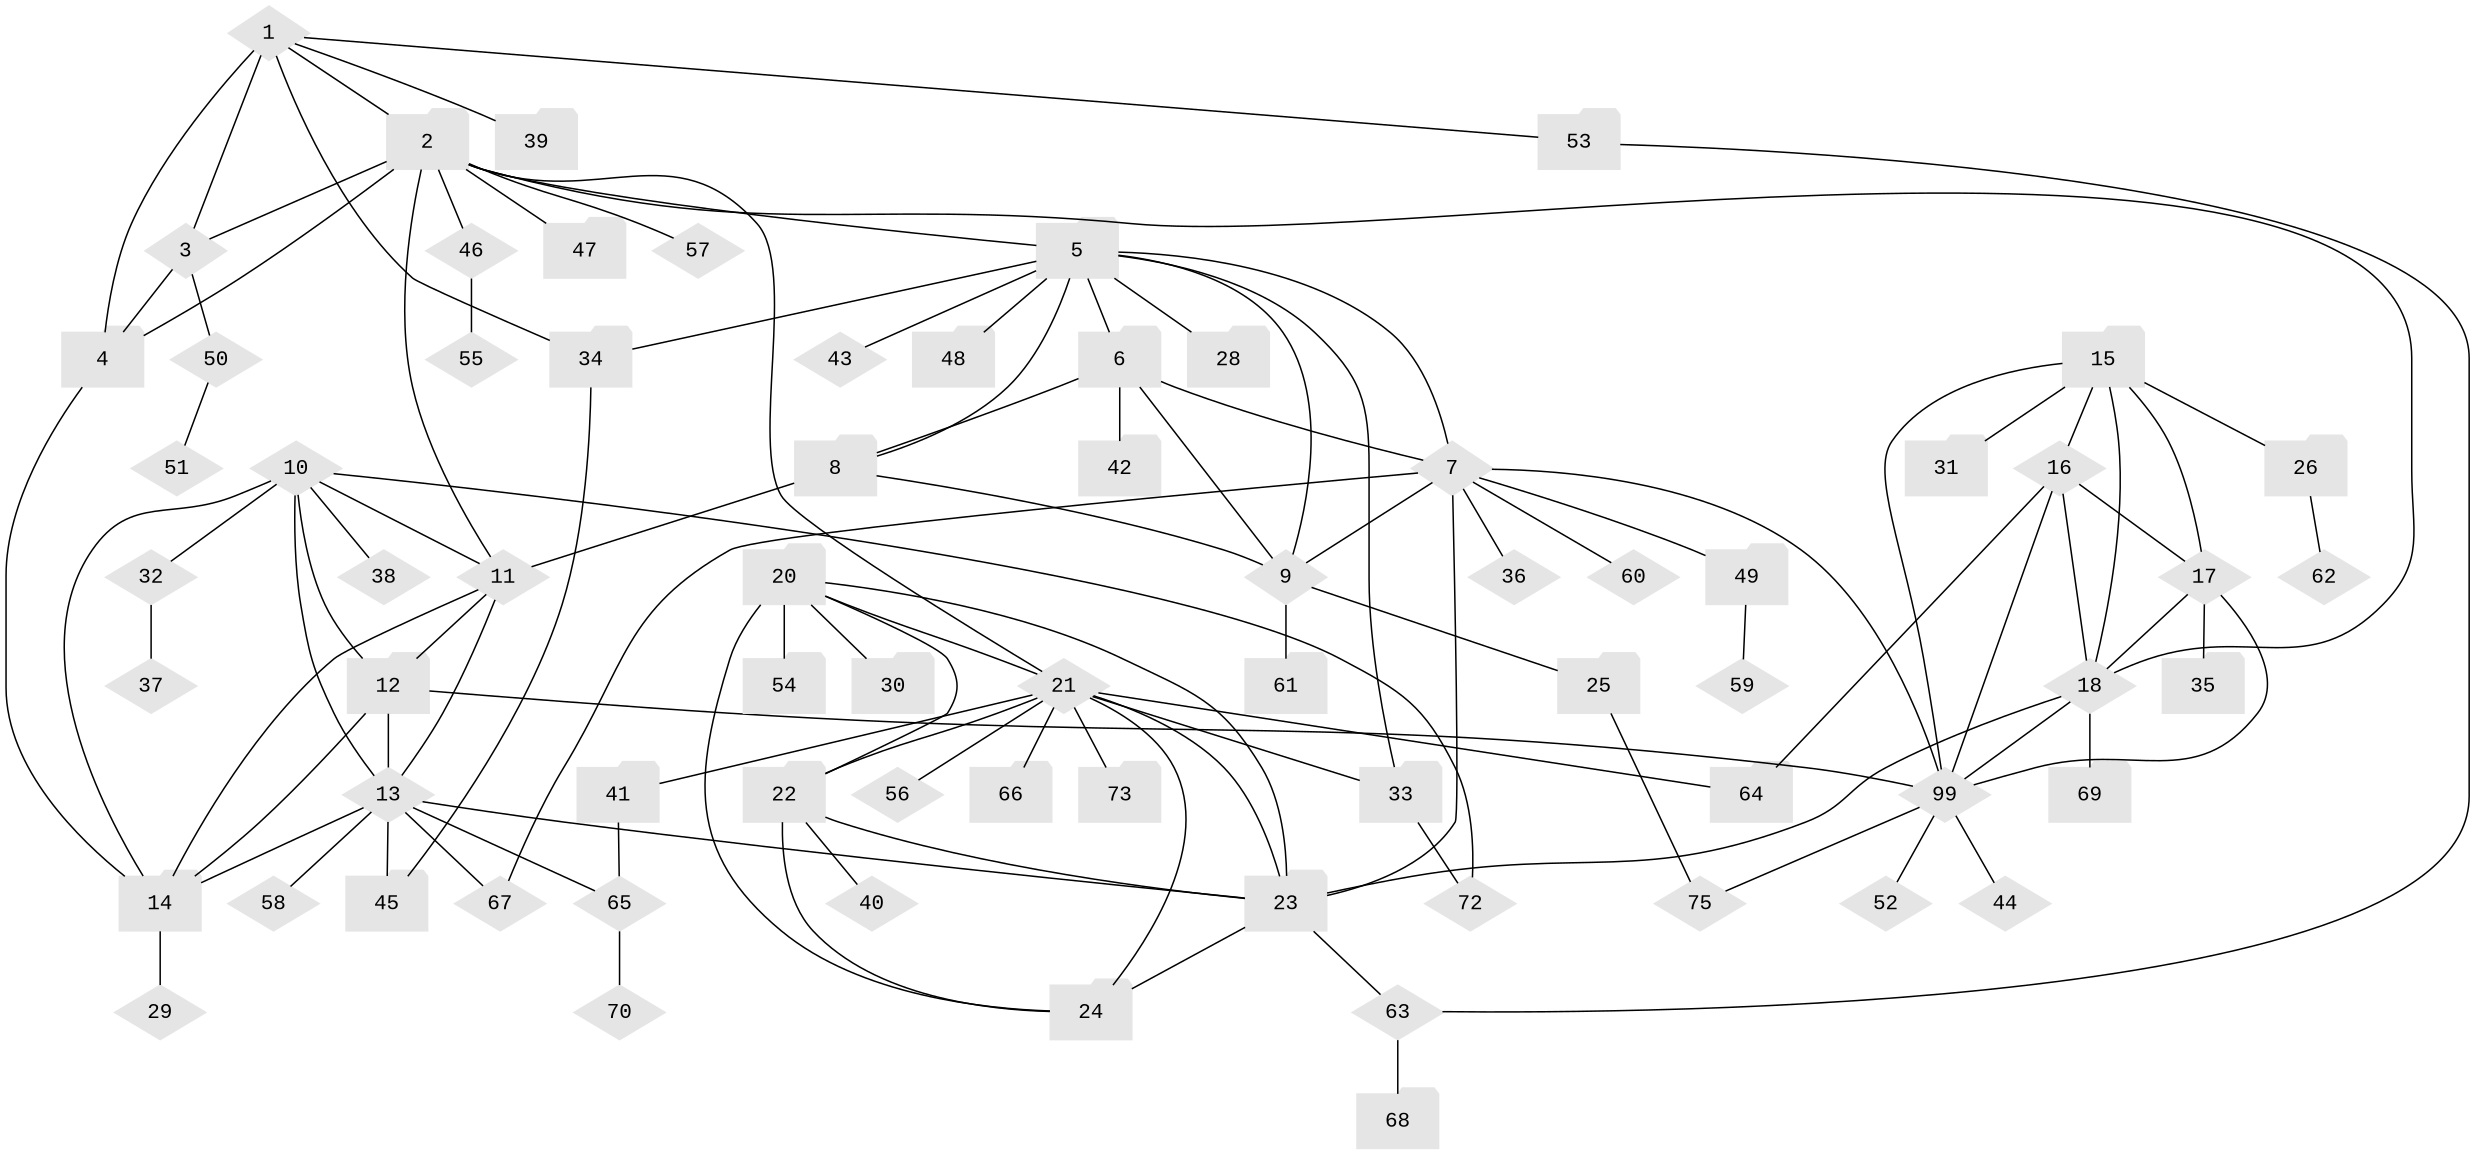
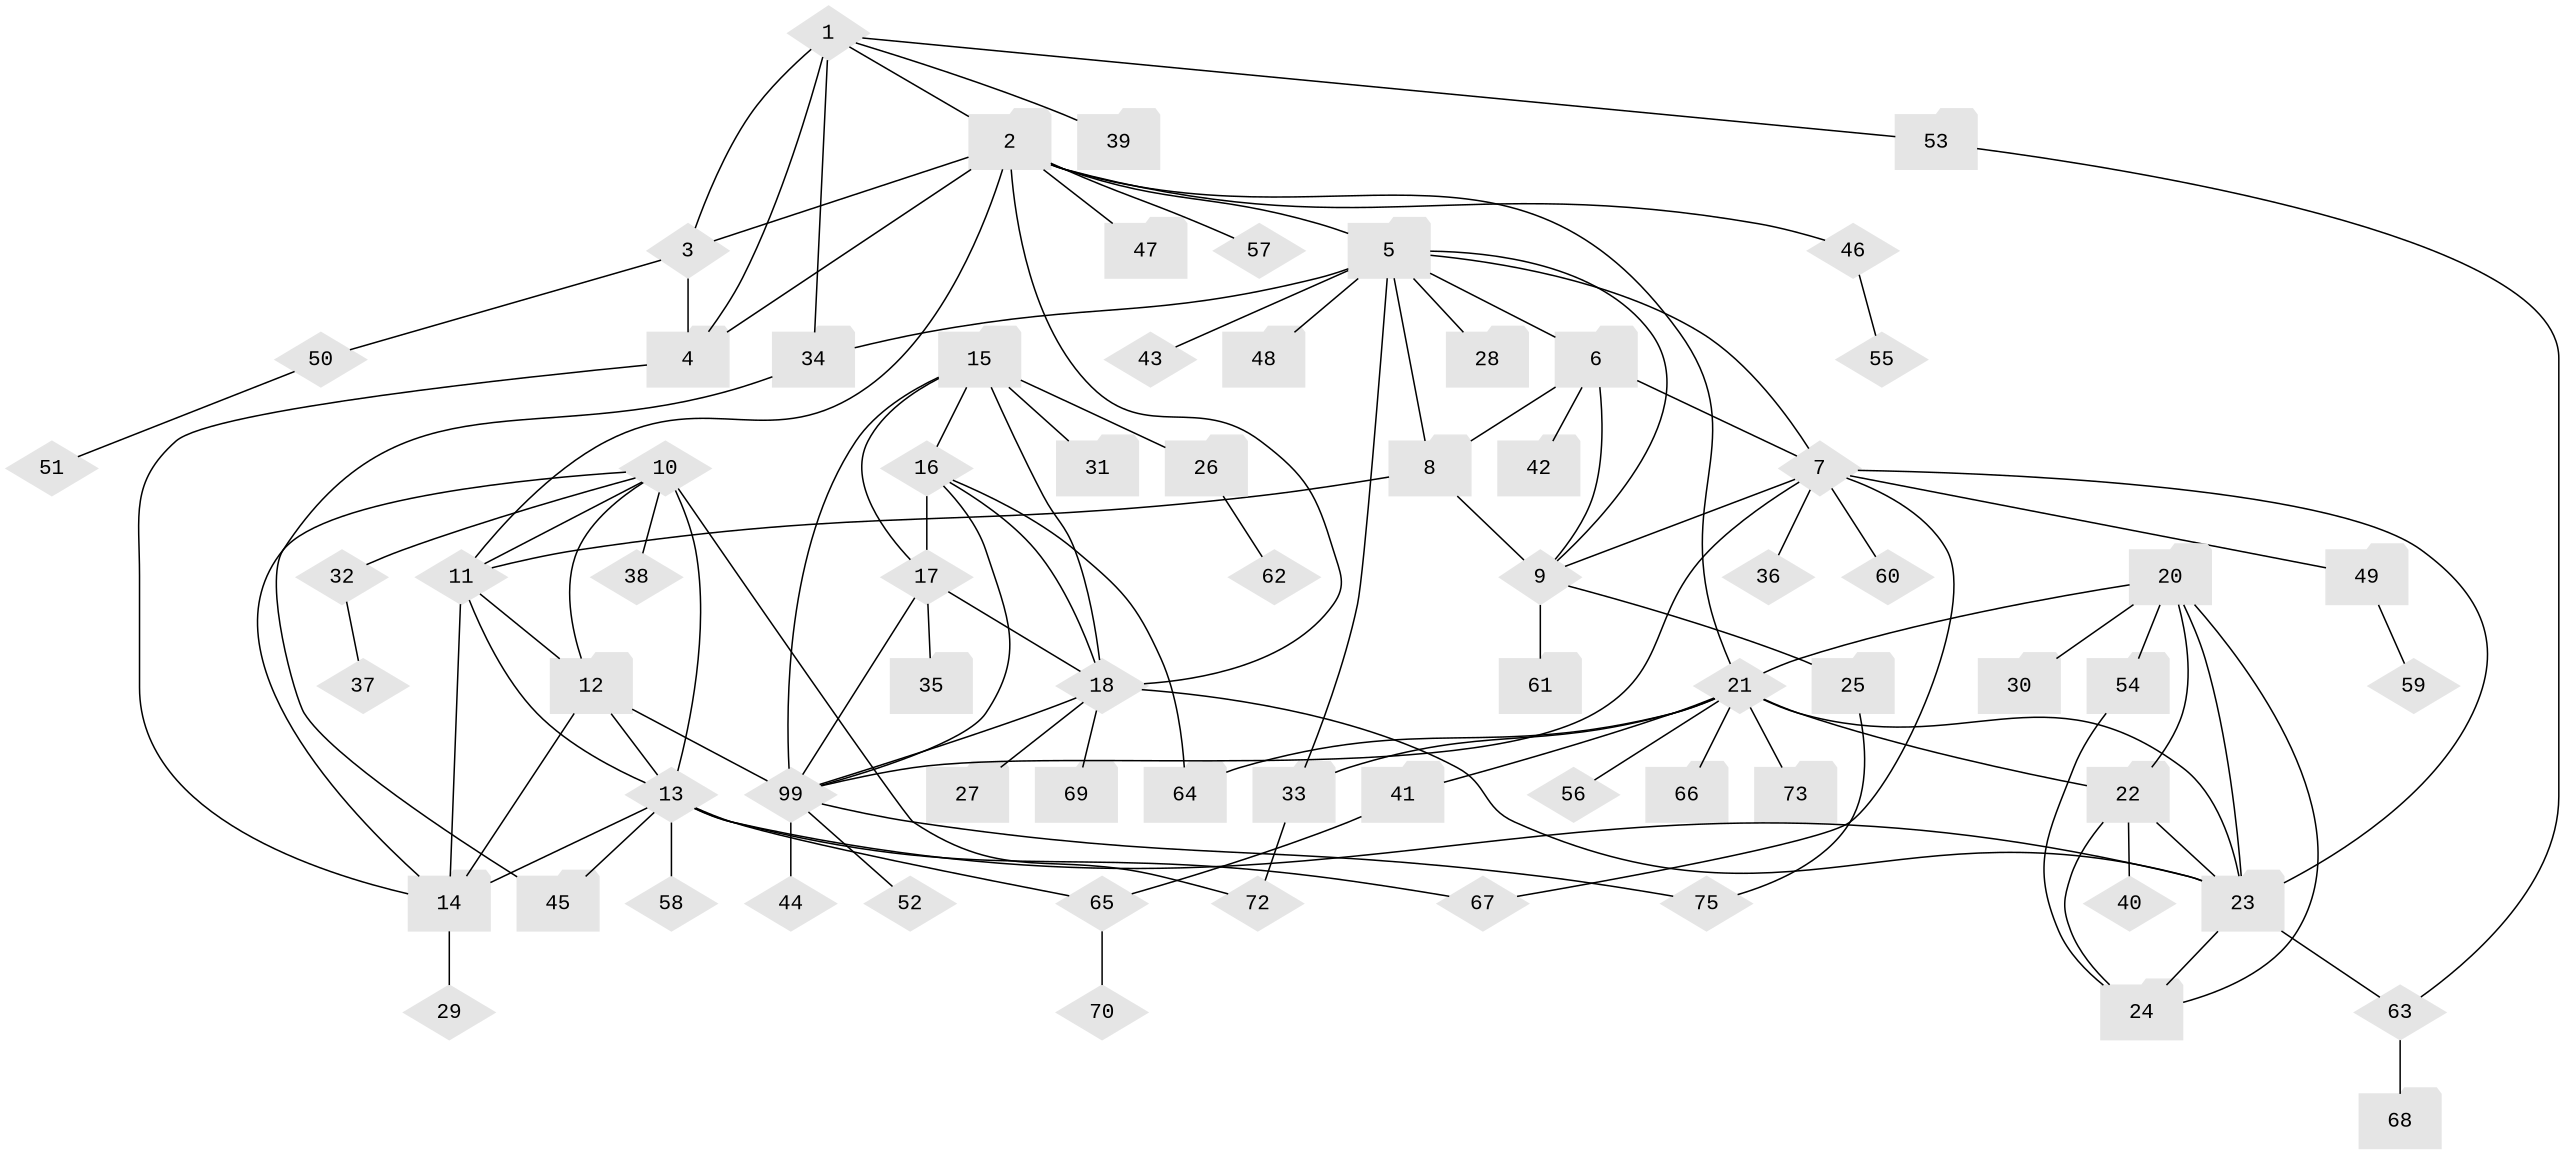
node "27": added
edge "21" -- "24": now "54" -- "24"
